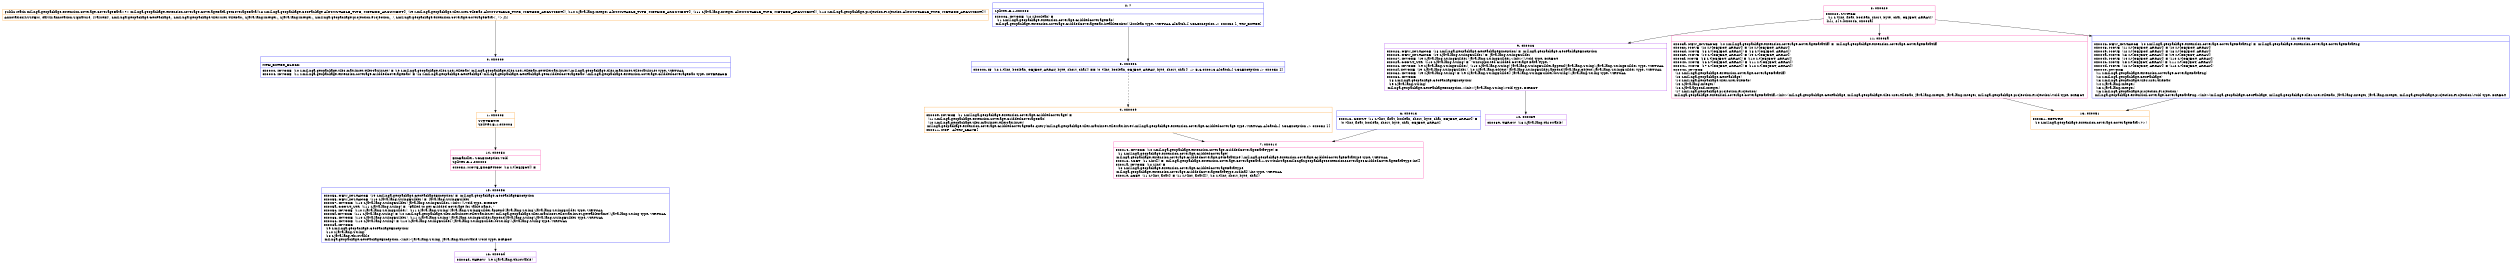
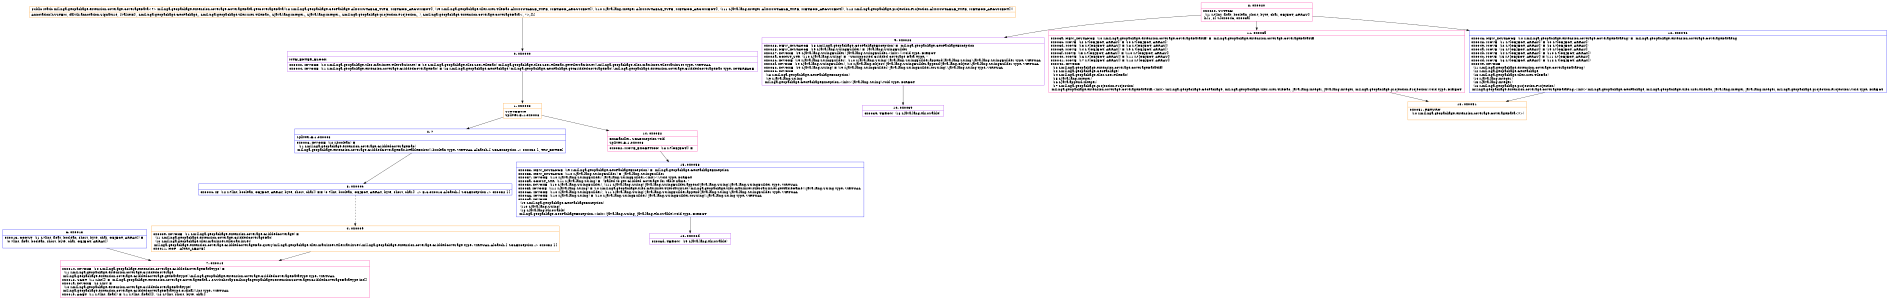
node "0: 0x0000": color blue -> purple
edge "1: 0x0008" -> "2: ?": added
